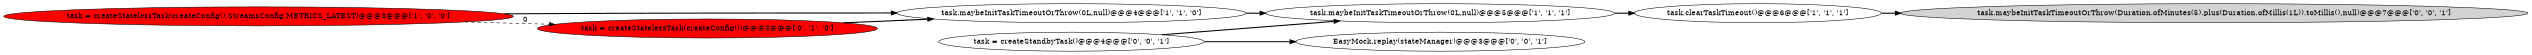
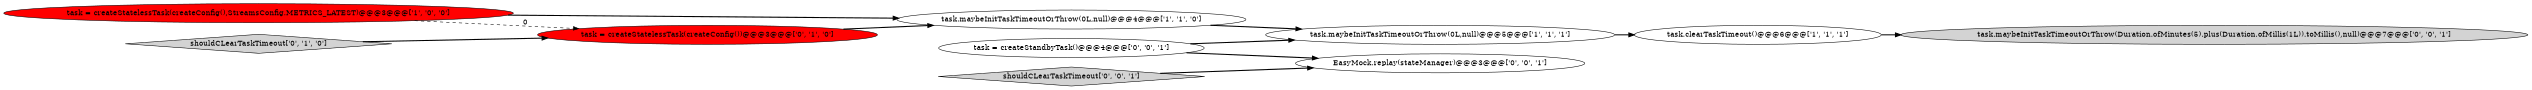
node "shouldCLearTaskTimeout['0', '1', '0']": added
node "shouldCLearTaskTimeout['0', '0', '1']": added
